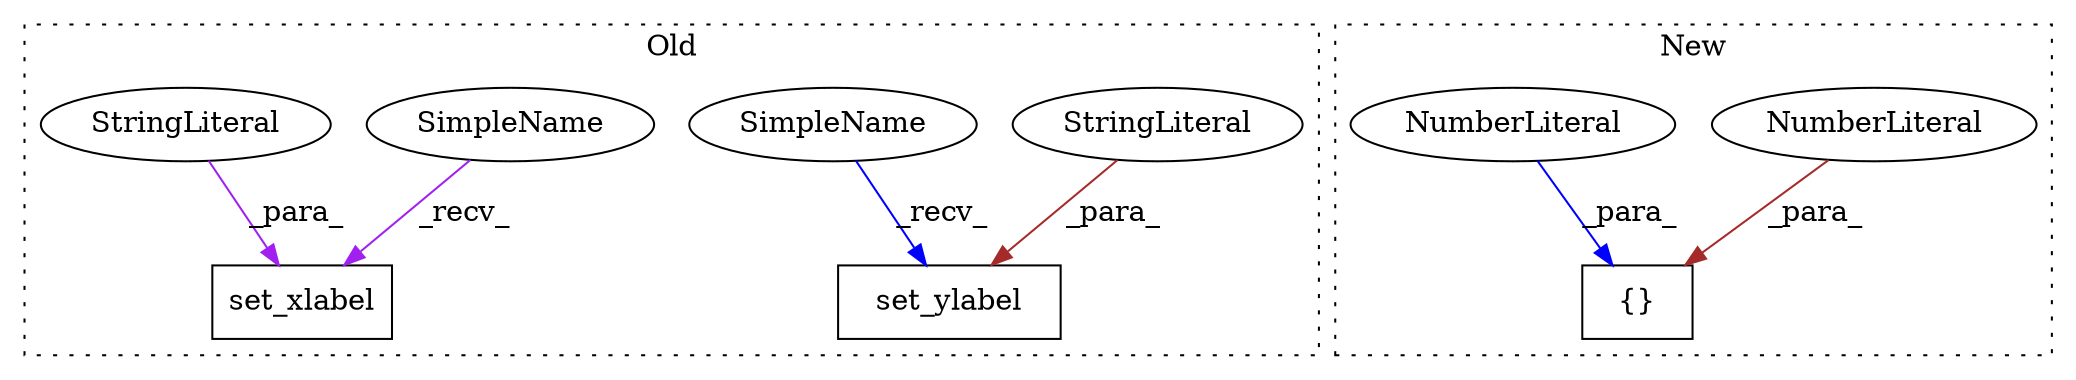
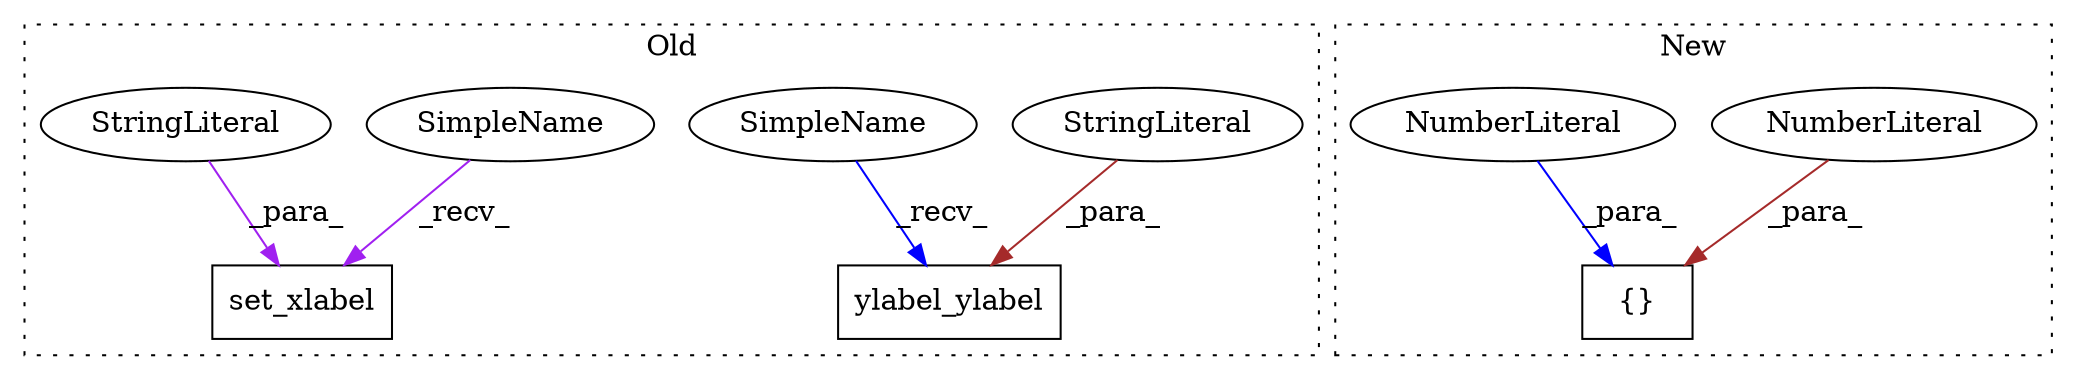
node "set_ylabel": label "set_ylabel" -> "ylabel_ylabel"
